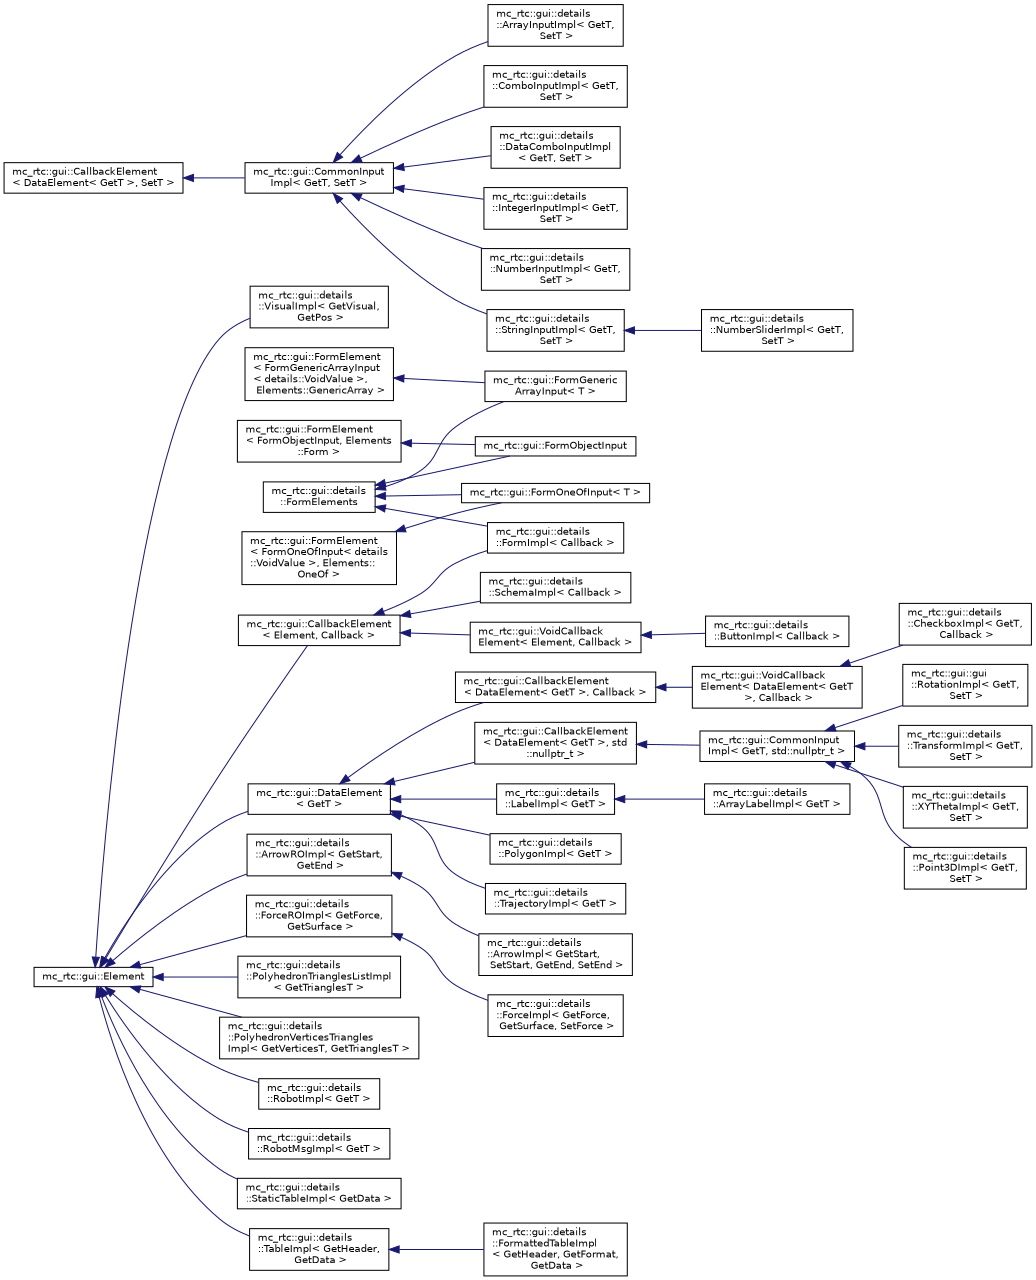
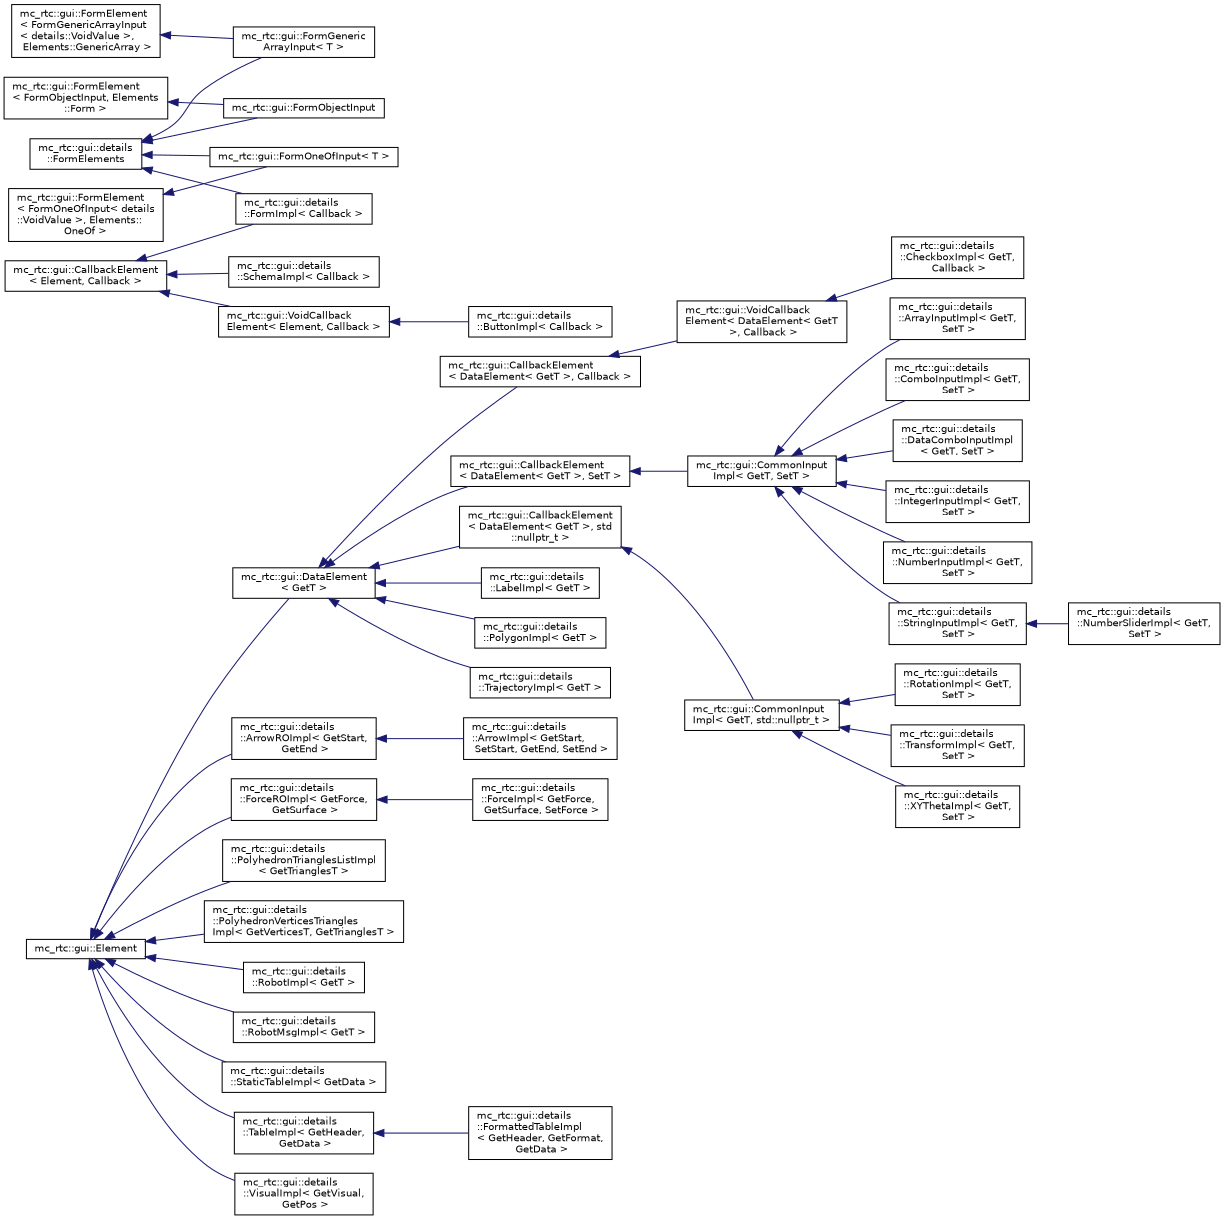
edge "mc_rtc::gui::CallbackElement < DataElement< GetT >, SetT >" -> "mc_rtc::gui::DataElement < GetT >": added
node "mc_rtc::gui::gui ::RotationImpl< GetT, SetT >": label "mc_rtc::gui::gui ::RotationImpl< GetT, SetT >" -> "mc_rtc::gui::details ::RotationImpl< GetT, SetT >"
node "mc_rtc::gui::details ::ArrayLabelImpl< GetT >": removed
edge "mc_rtc::gui::CallbackElement < Element, Callback >" -> "mc_rtc::gui::Element": removed
node "mc_rtc::gui::details ::Point3DImpl< GetT, SetT >": removed
